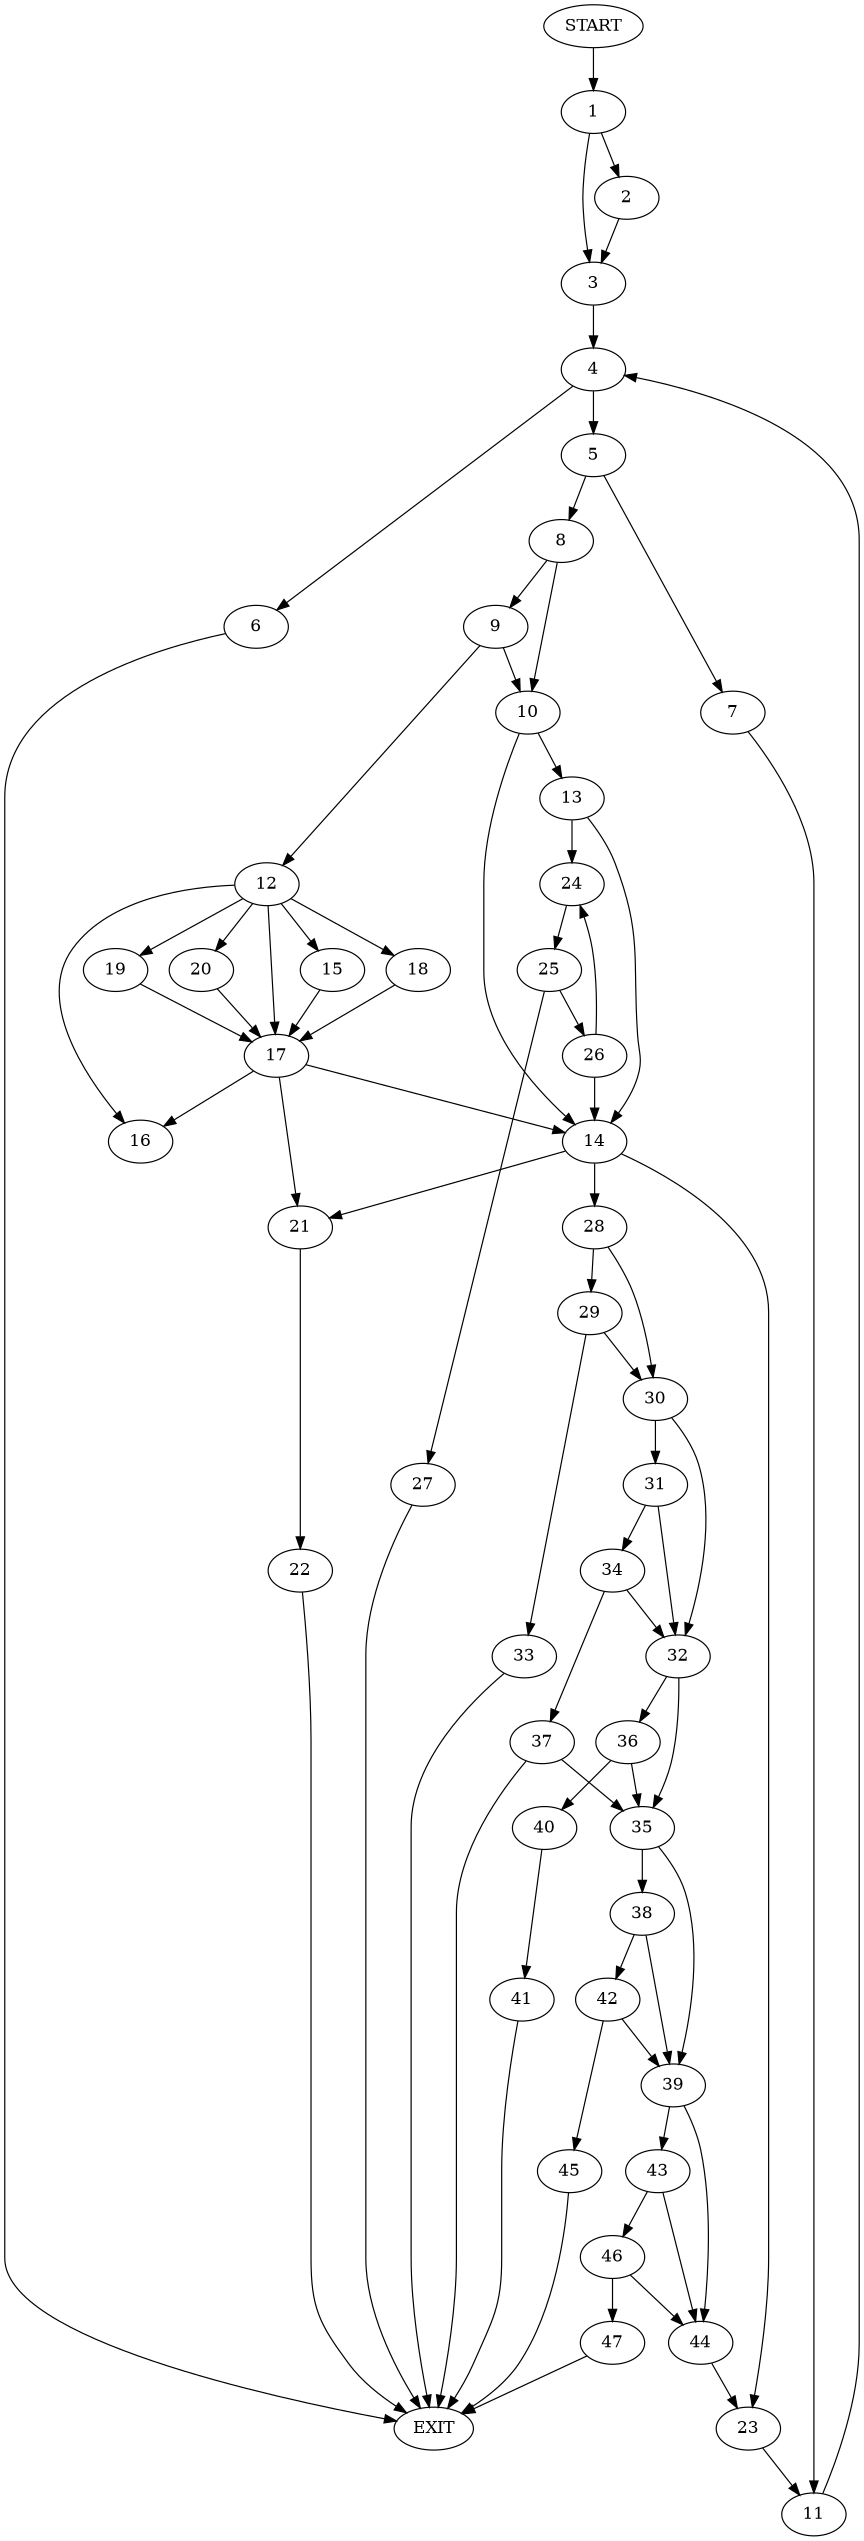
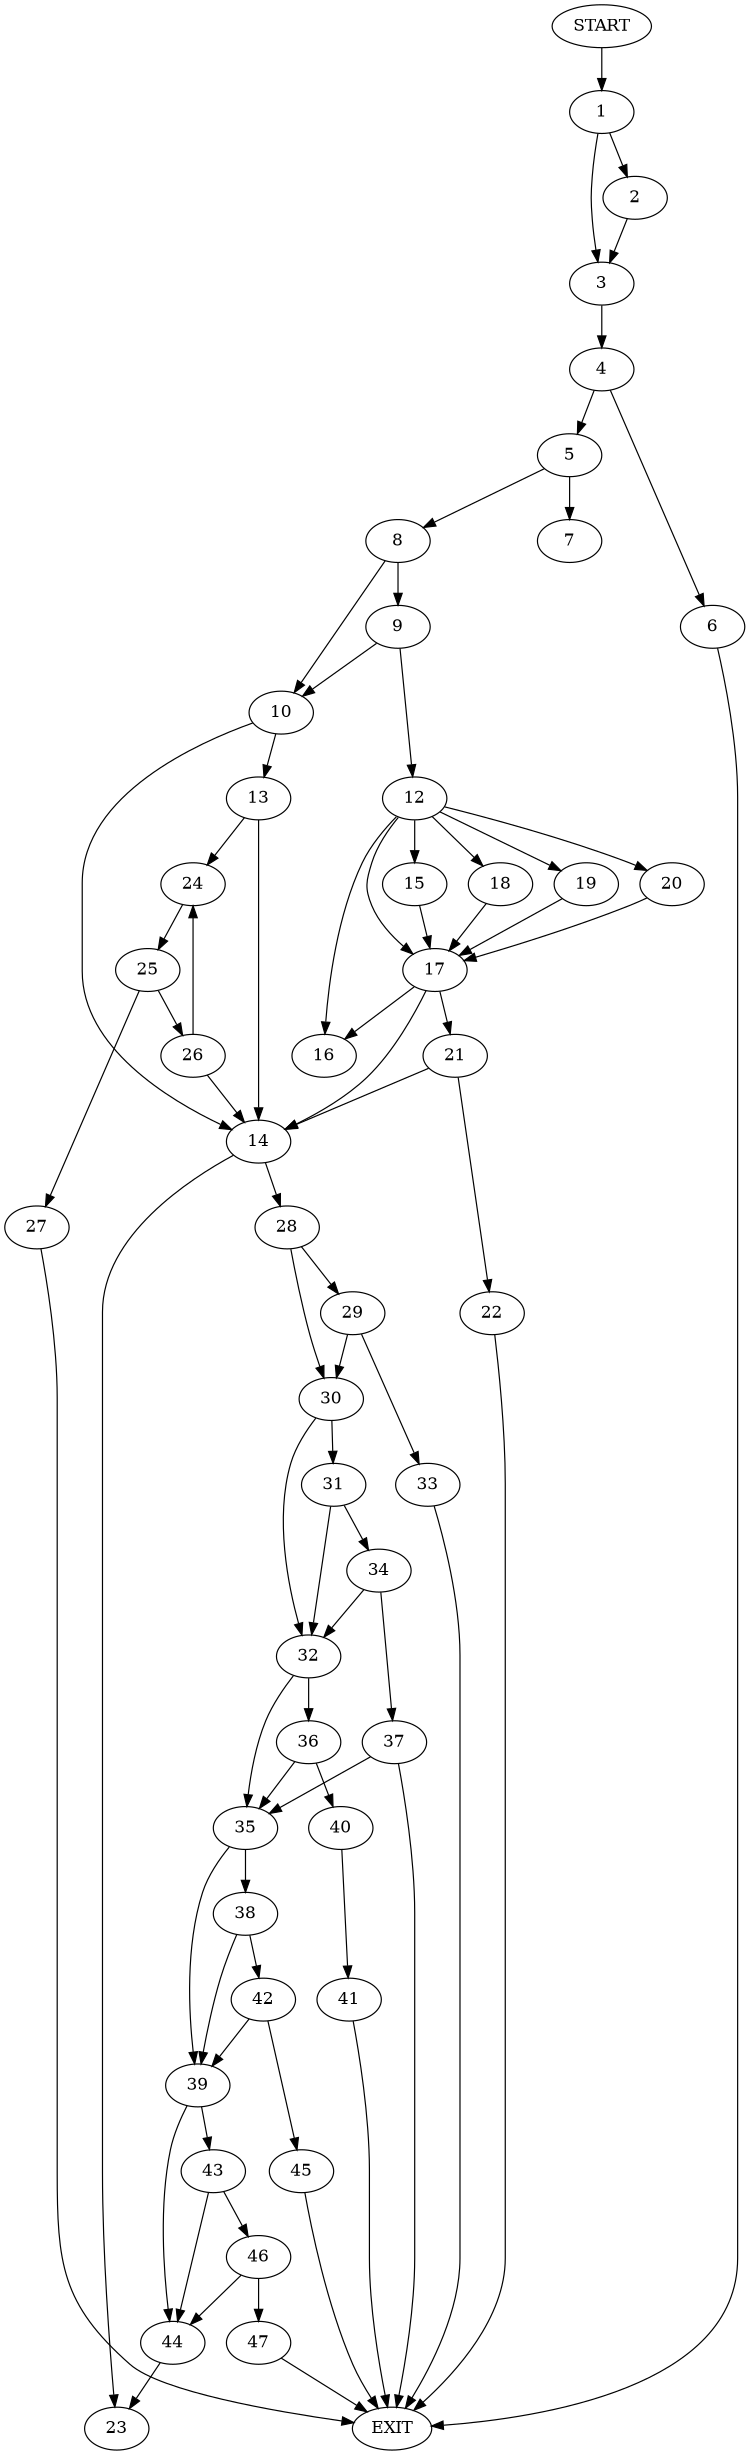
edge "14" -> "21": reversed
node "11": removed
